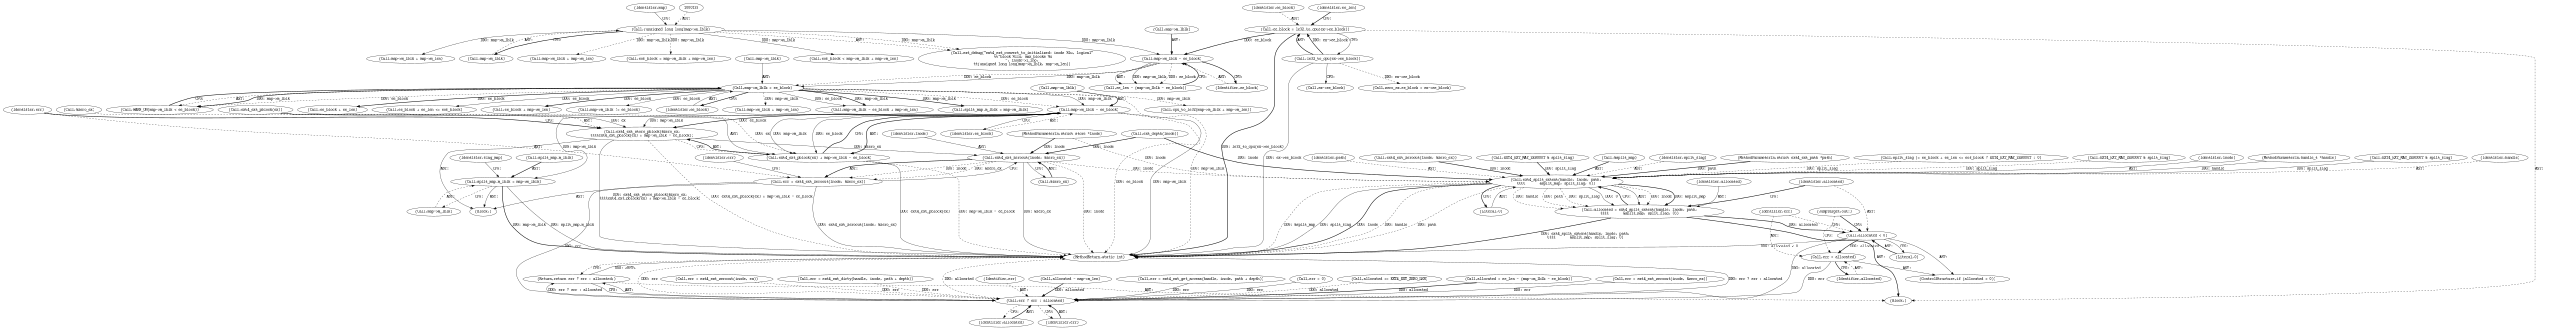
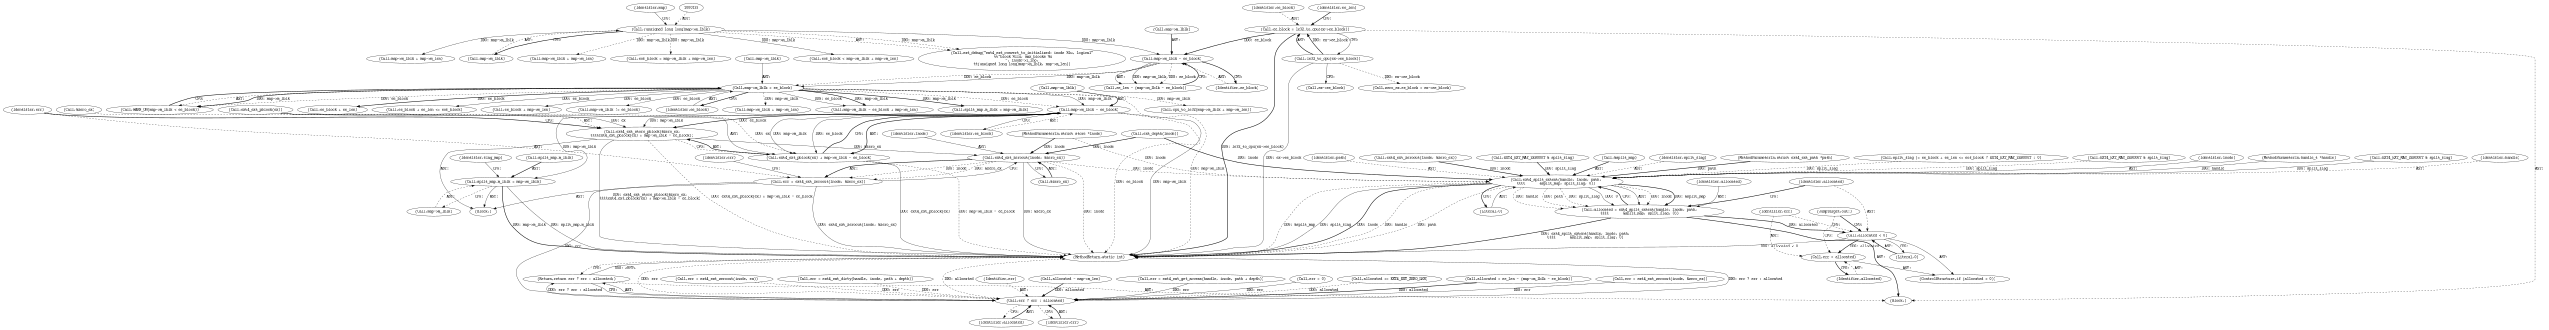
edge "(Call,map->m_lblk < ee_block)" -> "(Call,ee_block + map->m_len)": style bold -> solid
edge "(Call,allocated < 0)" -> "(Call,err ? err : allocated)": removed, label "DDG: allocated"
edge "(Call,err = allocated)" -> "(Call,err ? err : allocated)": removed, label "DDG: err"
